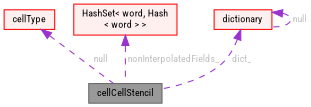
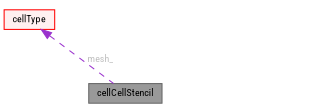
node "HashSet< word, Hash < word > >": removed
node "dictionary": removed
edge "cellCellStencil" -> "cellType": label " null" -> " mesh_"
